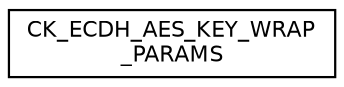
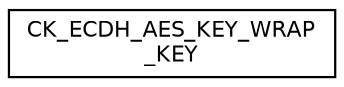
node "CK_ECDH_AES_KEY_WRAP _PARAMS": label "CK_ECDH_AES_KEY_WRAP _PARAMS" -> "CK_ECDH_AES_KEY_WRAP _KEY"
